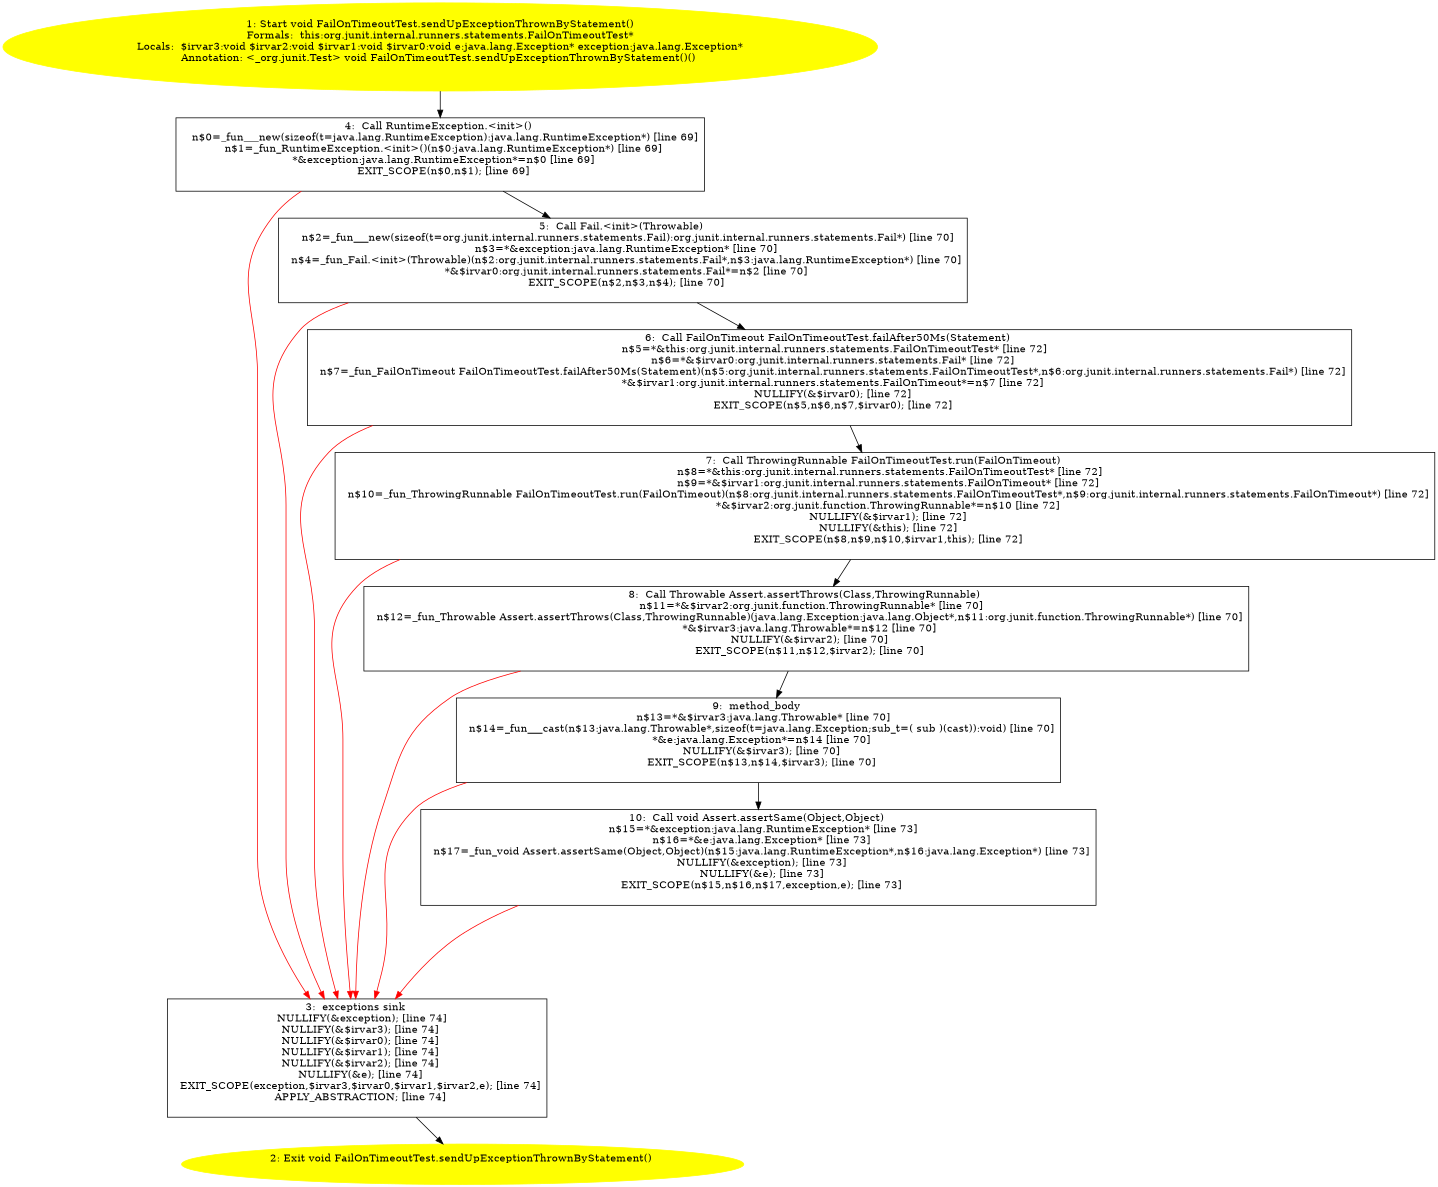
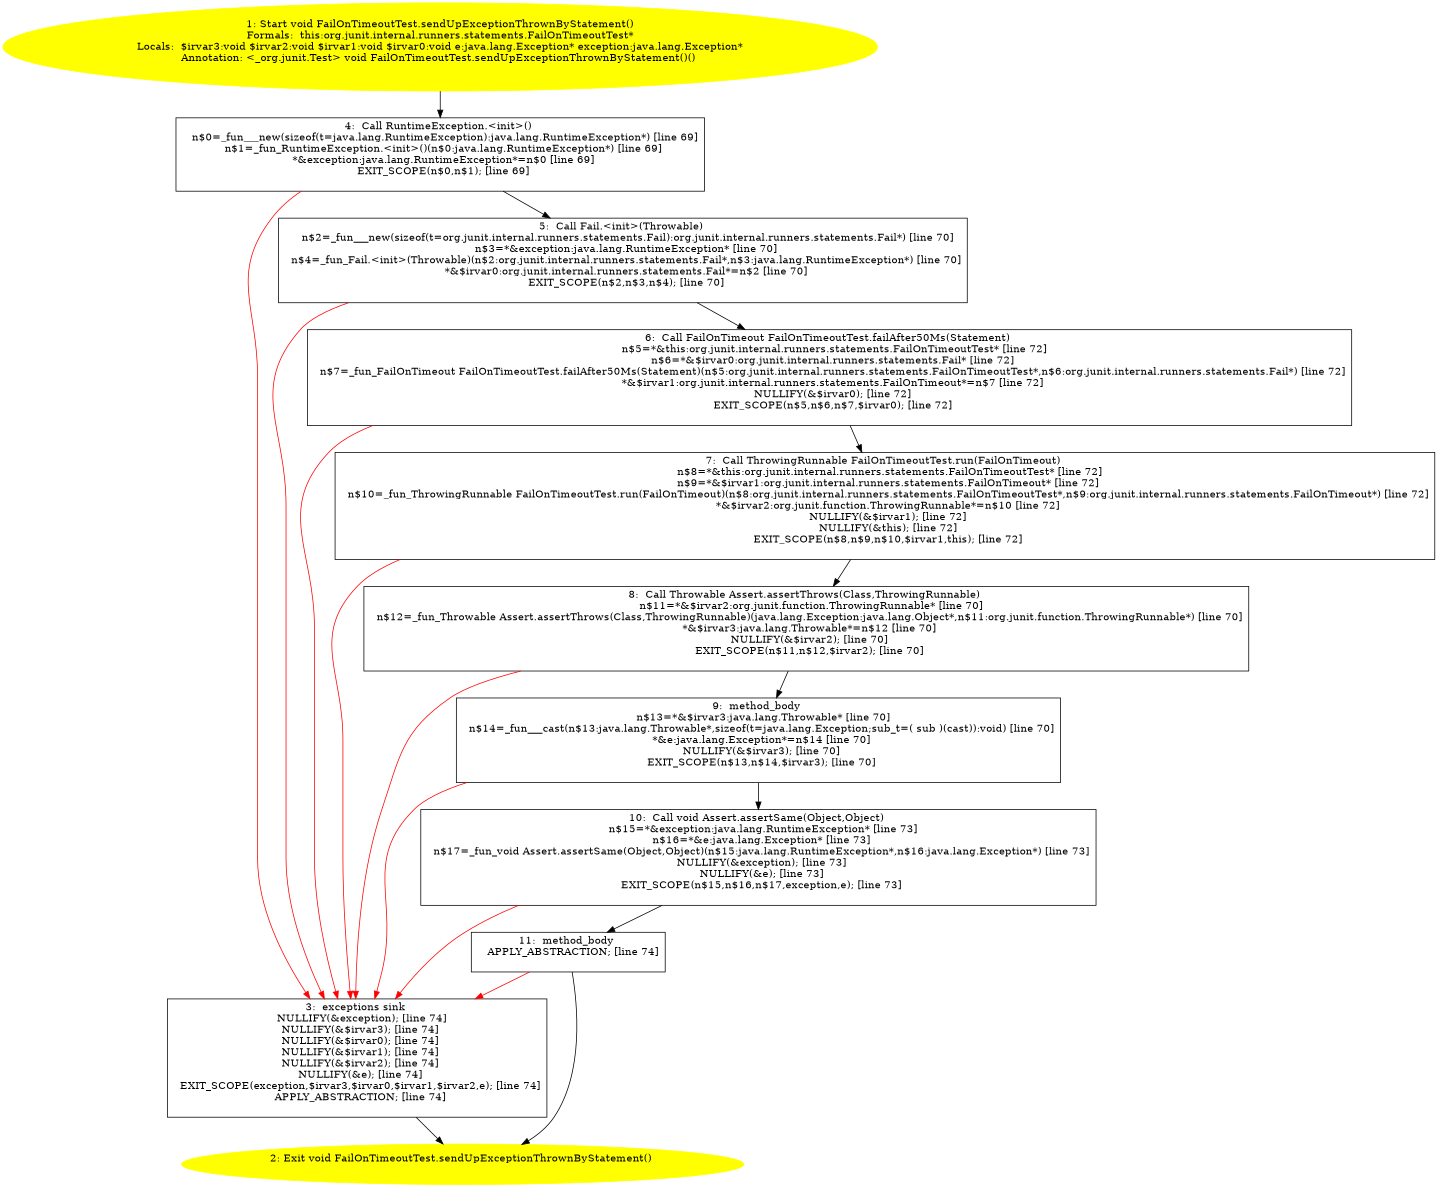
node "11:  method_body APPLY_ABSTRACTION; [line 74]": added
